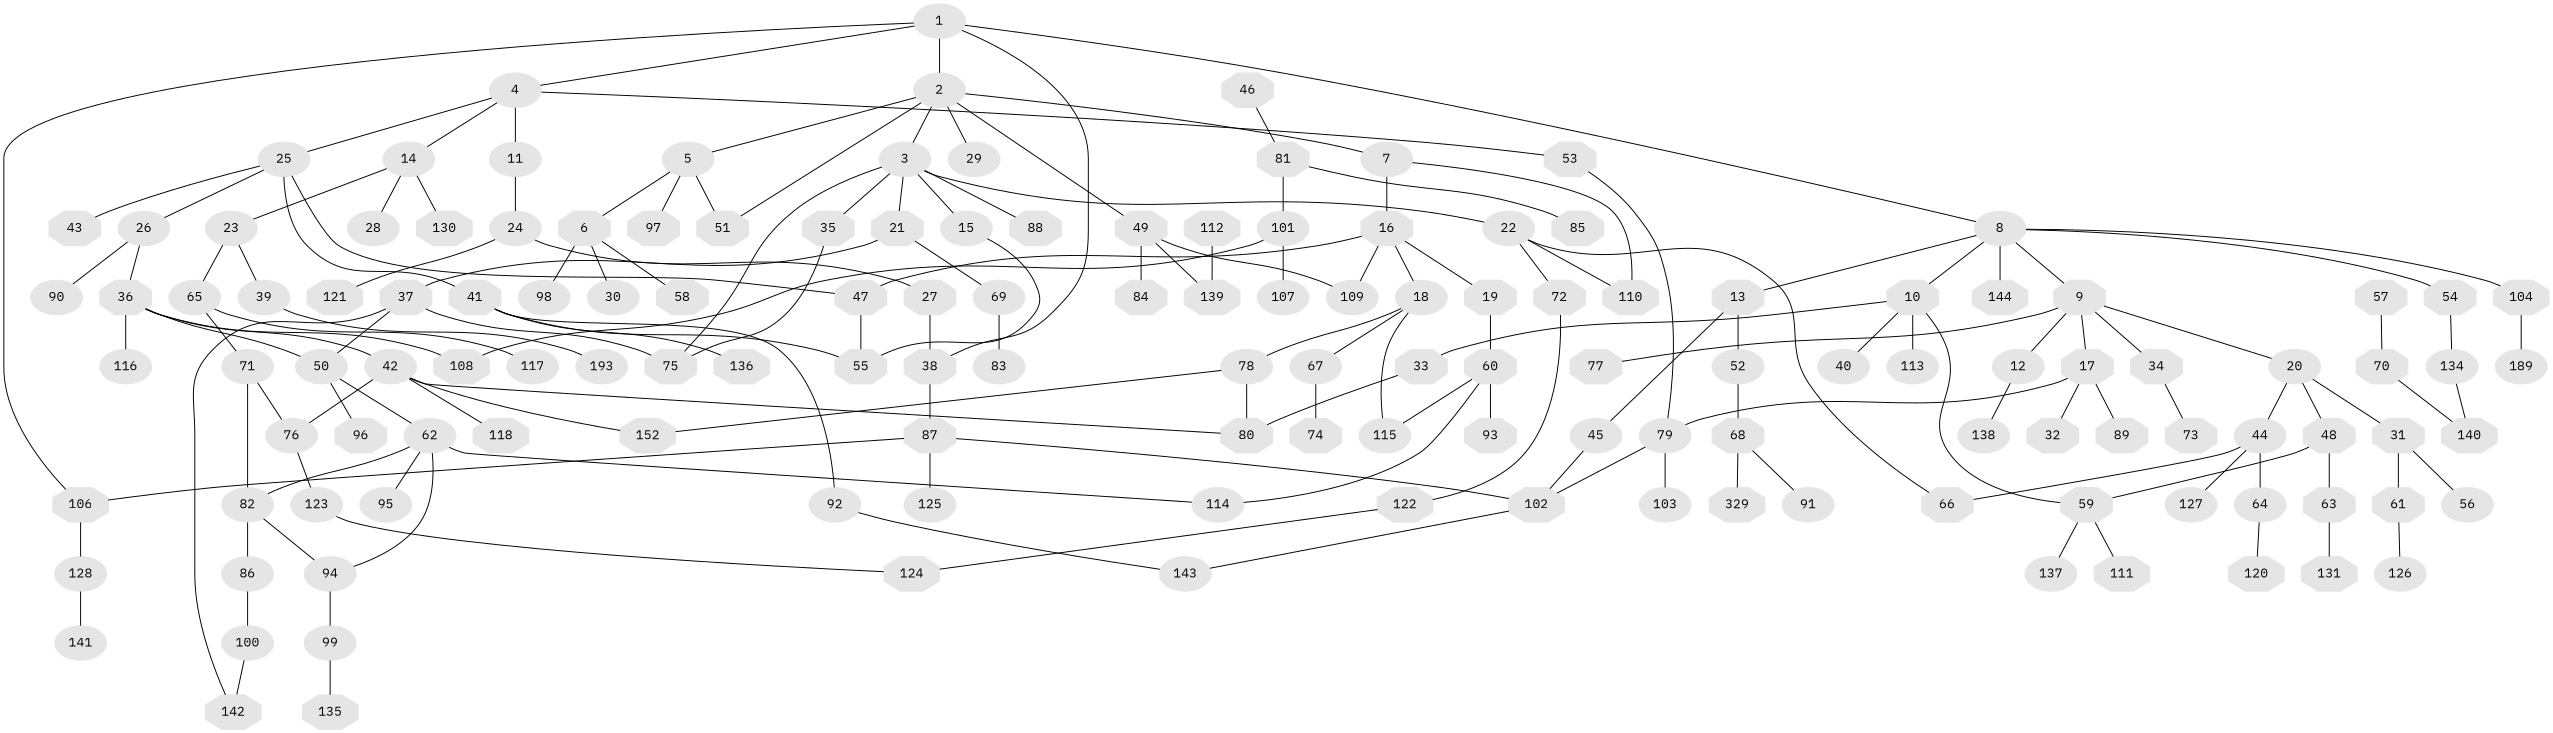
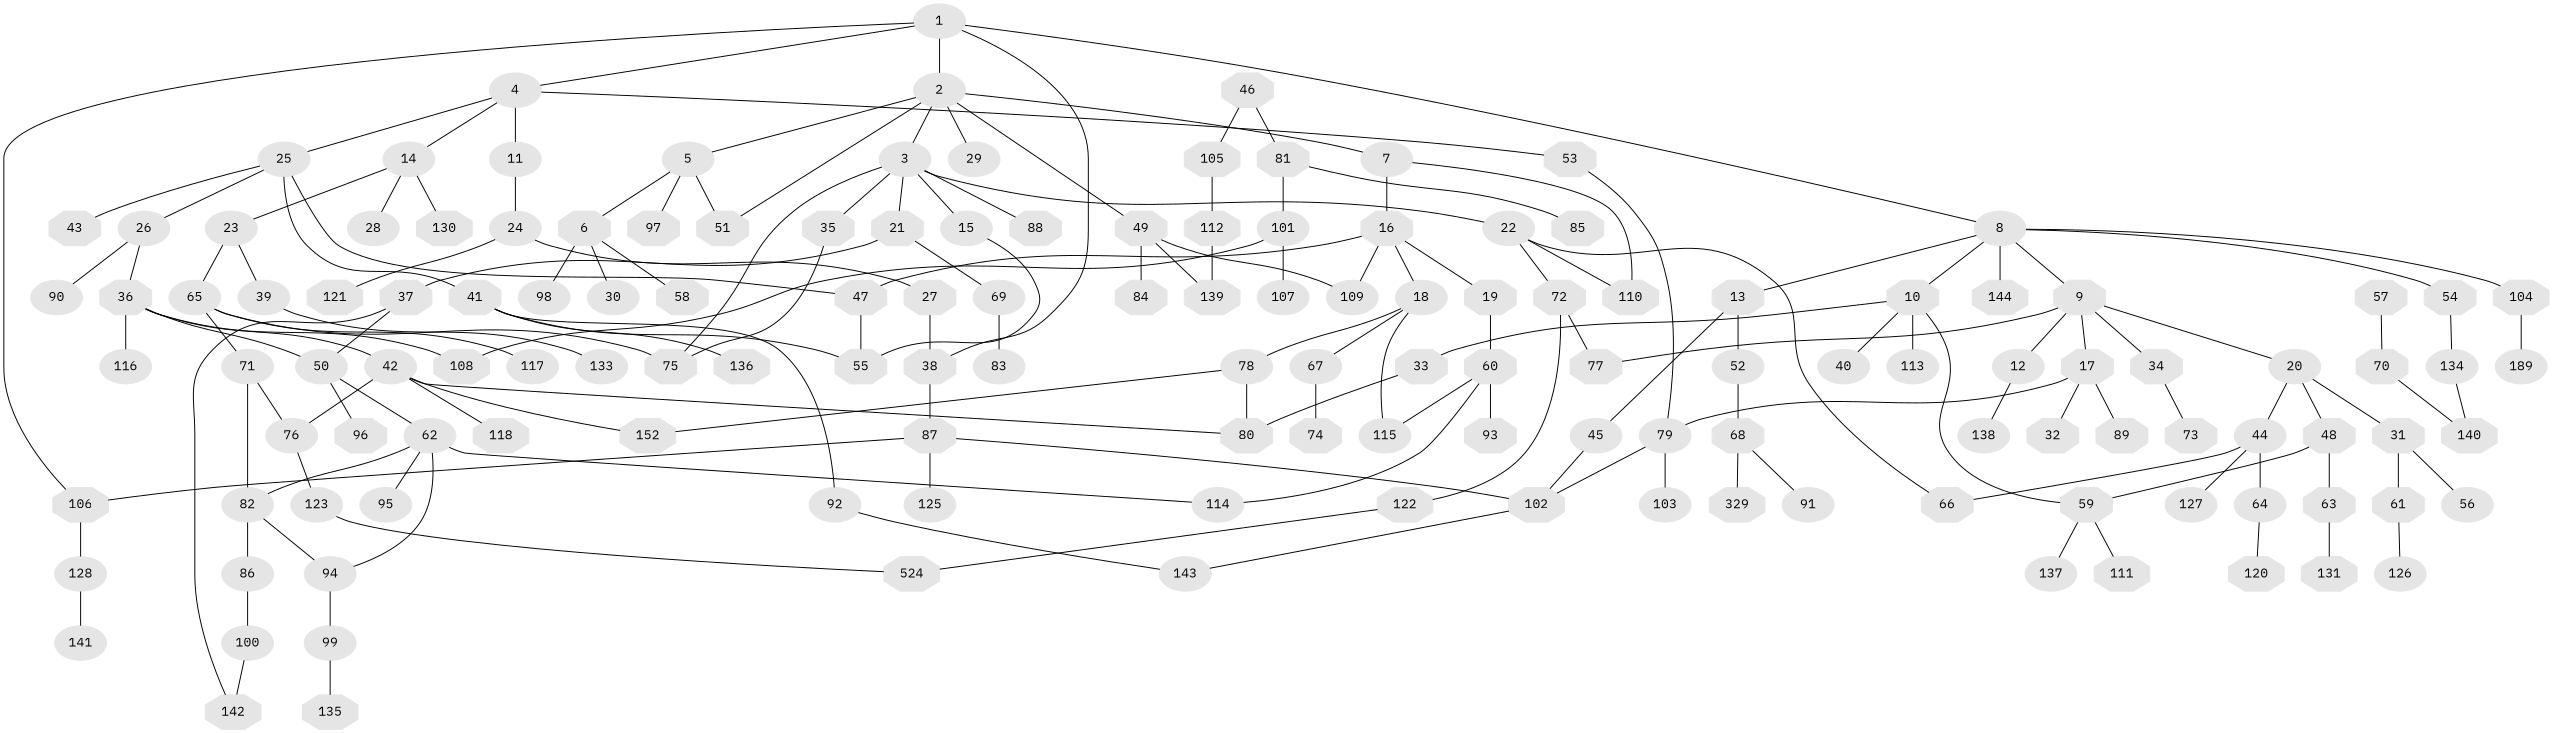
node "105": added
edge "37" -- "75": now "65" -- "75"
edge "72" -- "77": added
node "193": label "193" -> "133"
node "124": label "124" -> "524"
